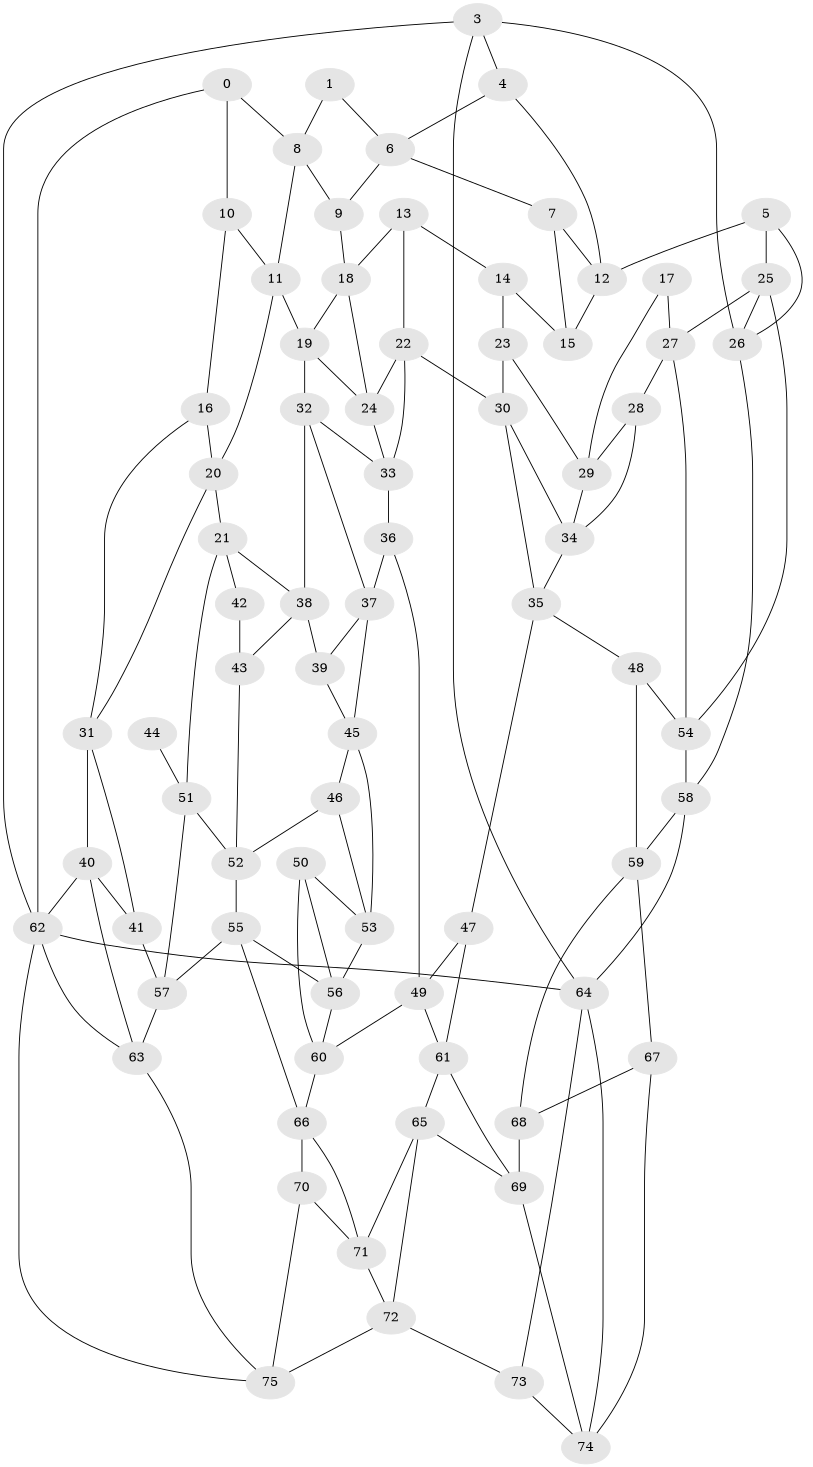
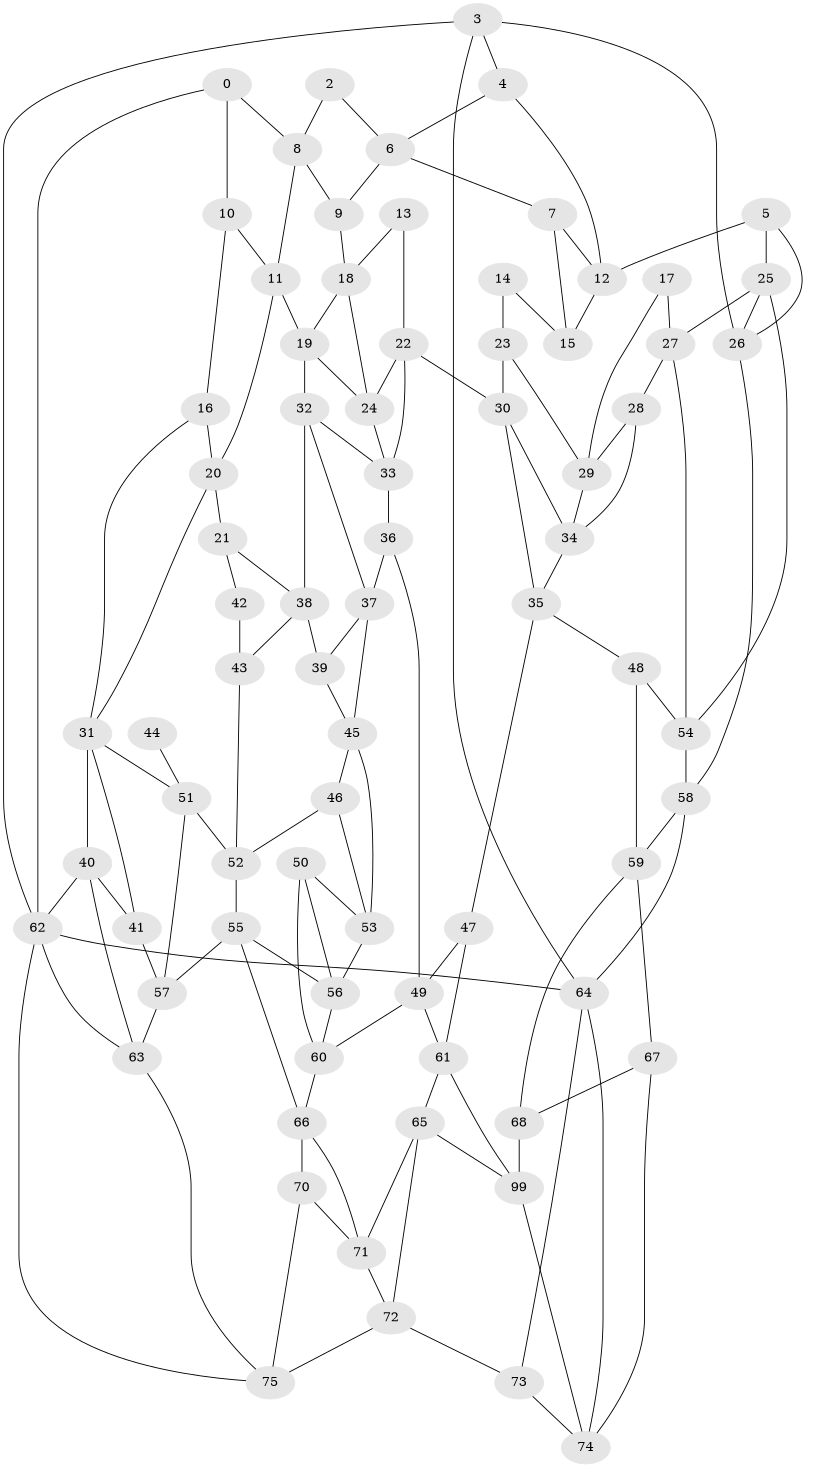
node "1": label "1" -> "2"
edge "13" -- "14": removed
edge "21" -- "51": now "31" -- "51"
node "69": label "69" -> "99"
